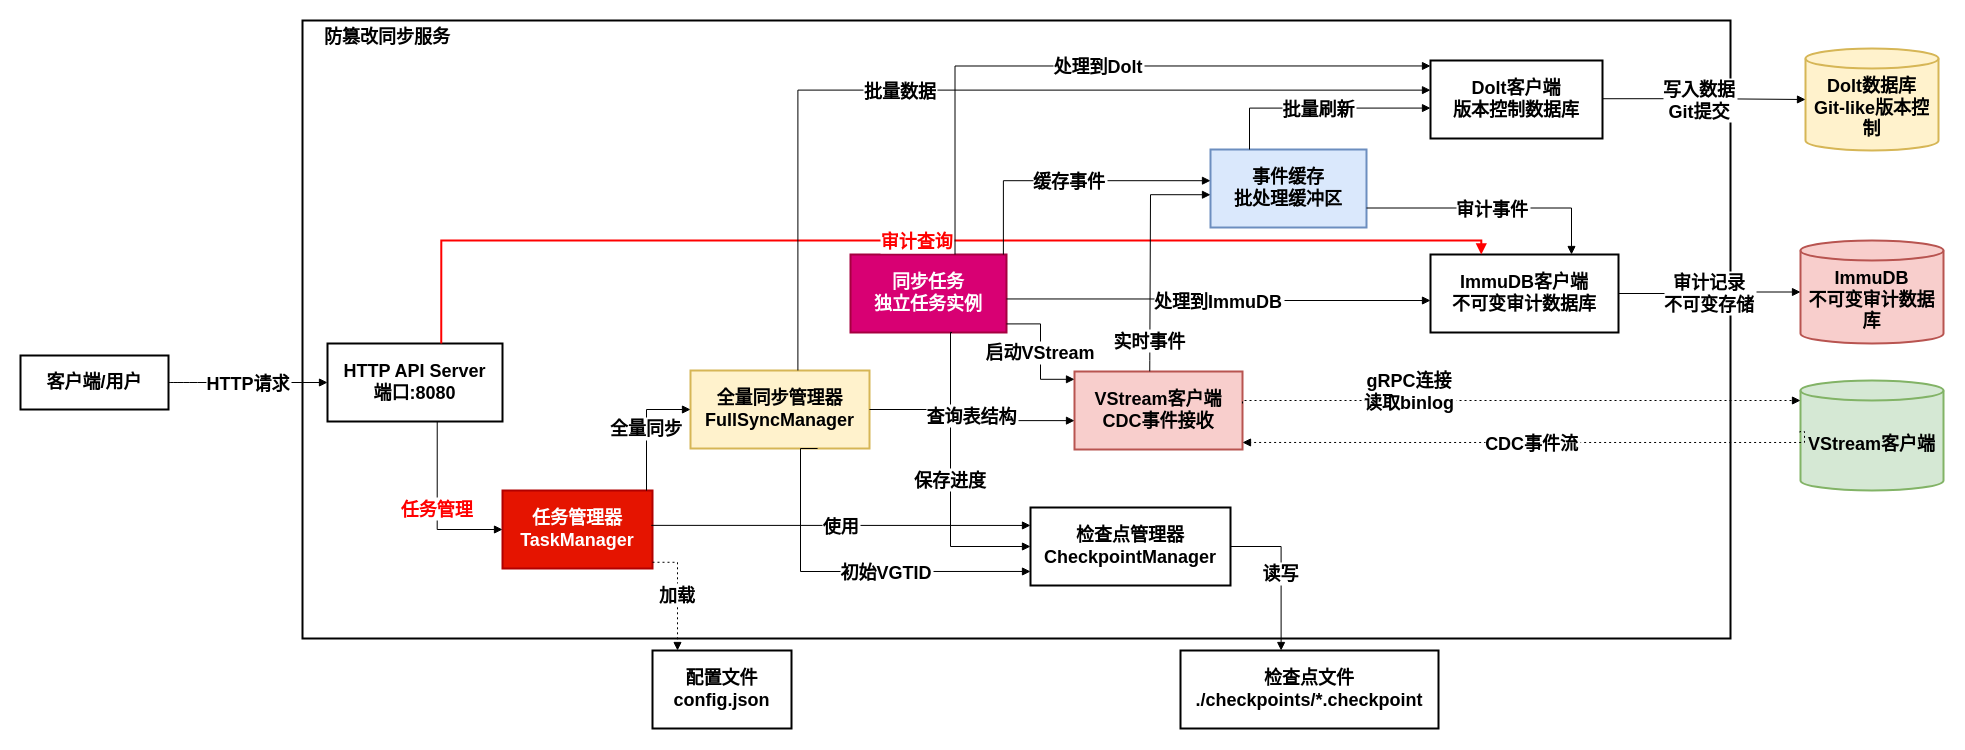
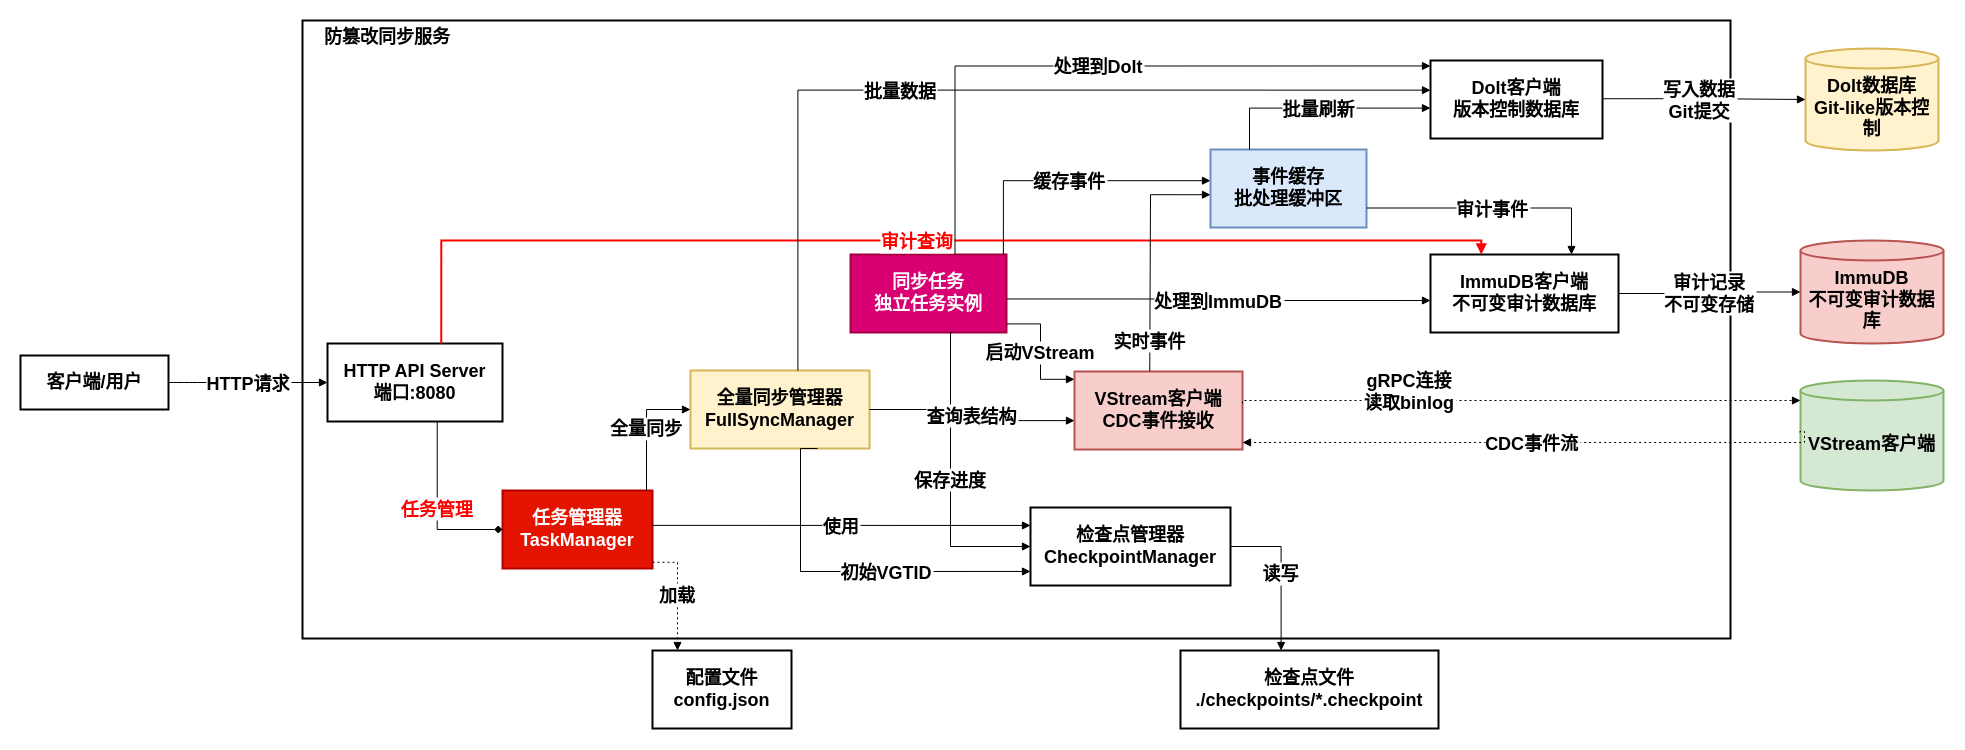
edge "HTTP API Server 端口:8080" -> "任务管理器 TaskManager": arrowhead block -> diamond
